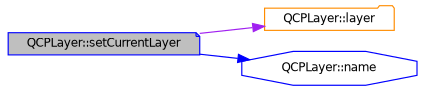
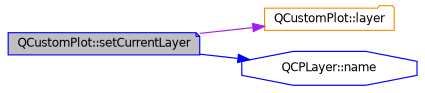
node "QCPLayer::layer": label "QCPLayer::layer" -> "QCustomPlot::layer"
node "QCPLayer::setCurrentLayer": label "QCPLayer::setCurrentLayer" -> "QCustomPlot::setCurrentLayer"
